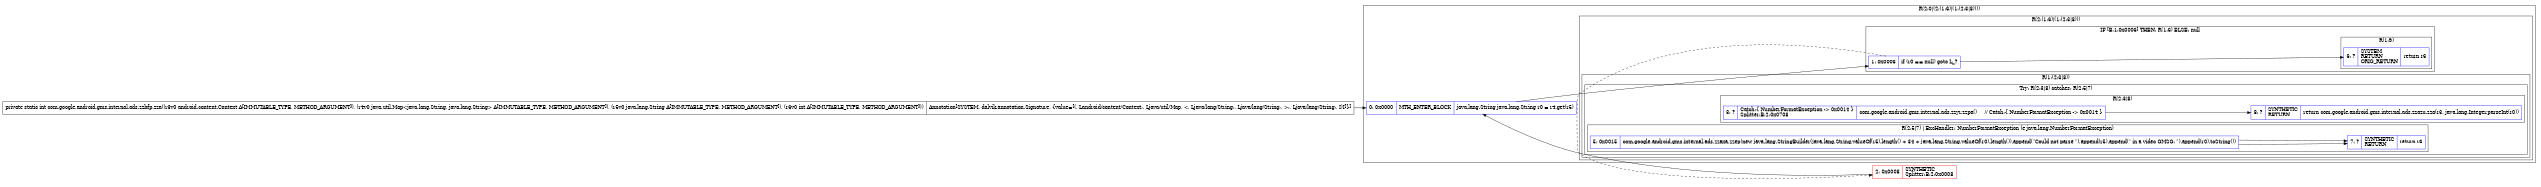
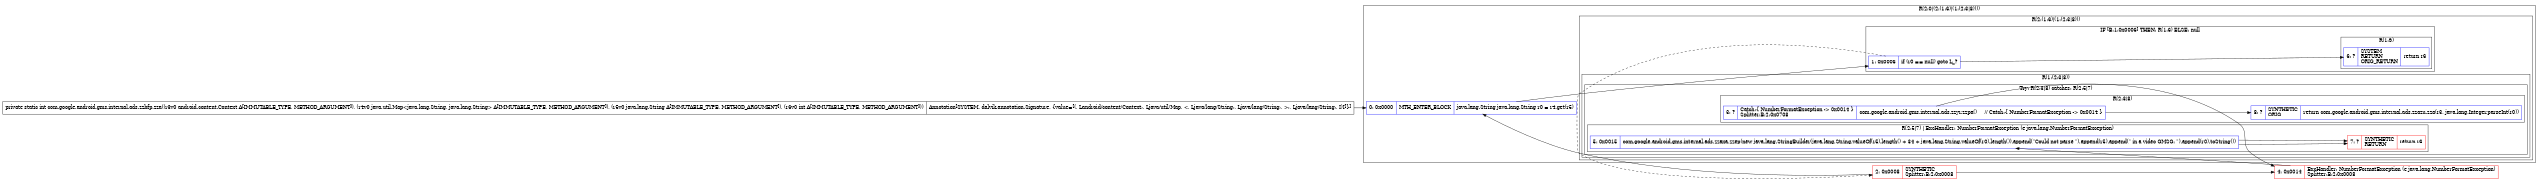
node "8: ?": text "RETURN" -> "ORIG"
node "7: ?": color blue -> red
node "4: 0x0014": added
